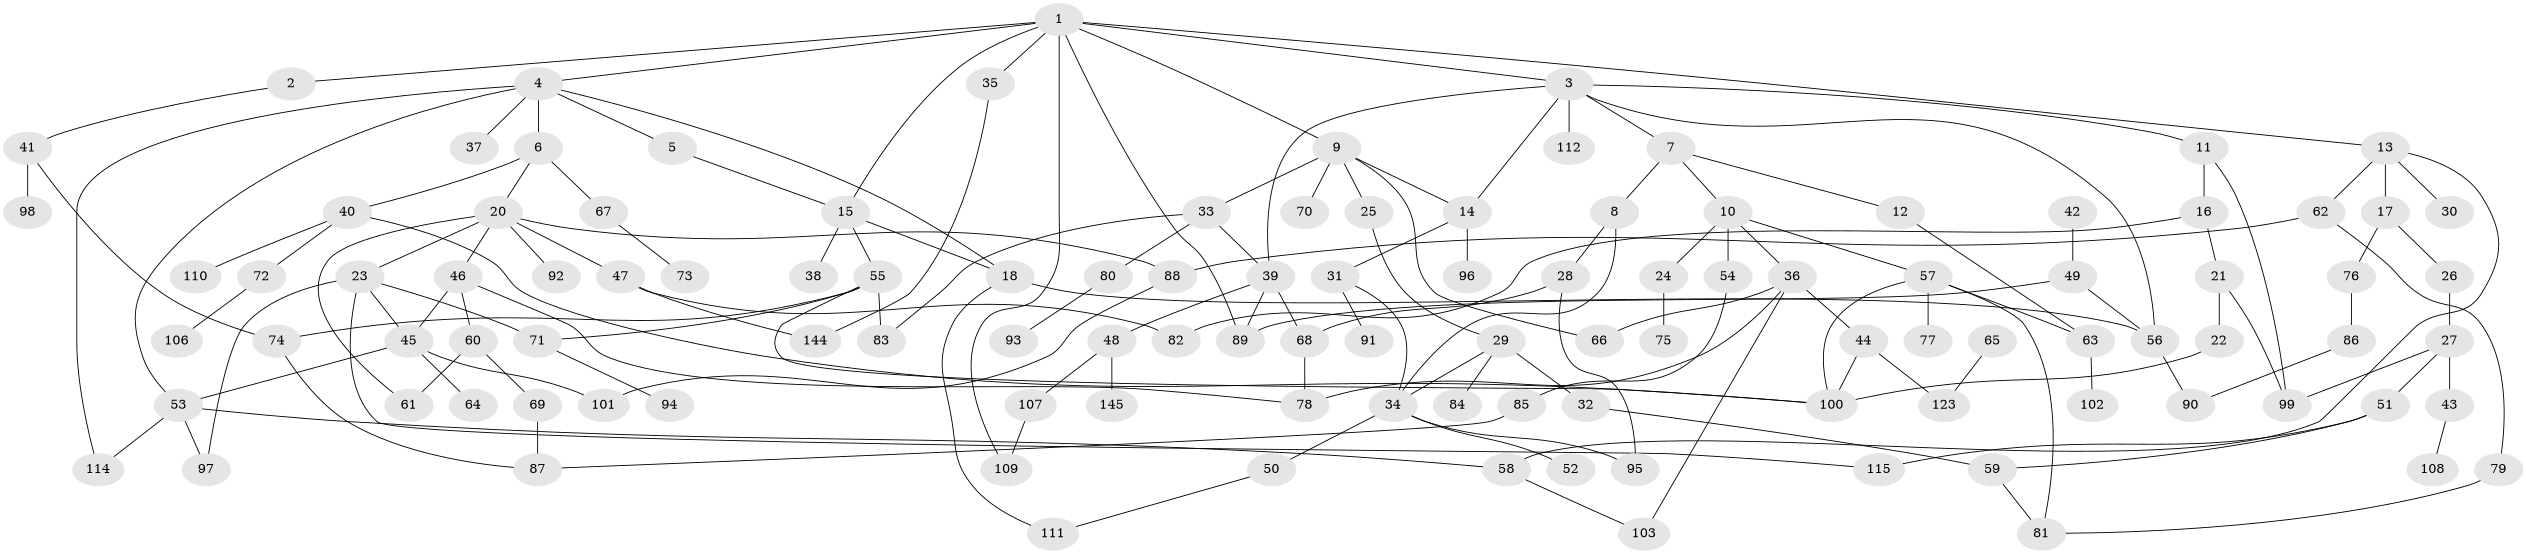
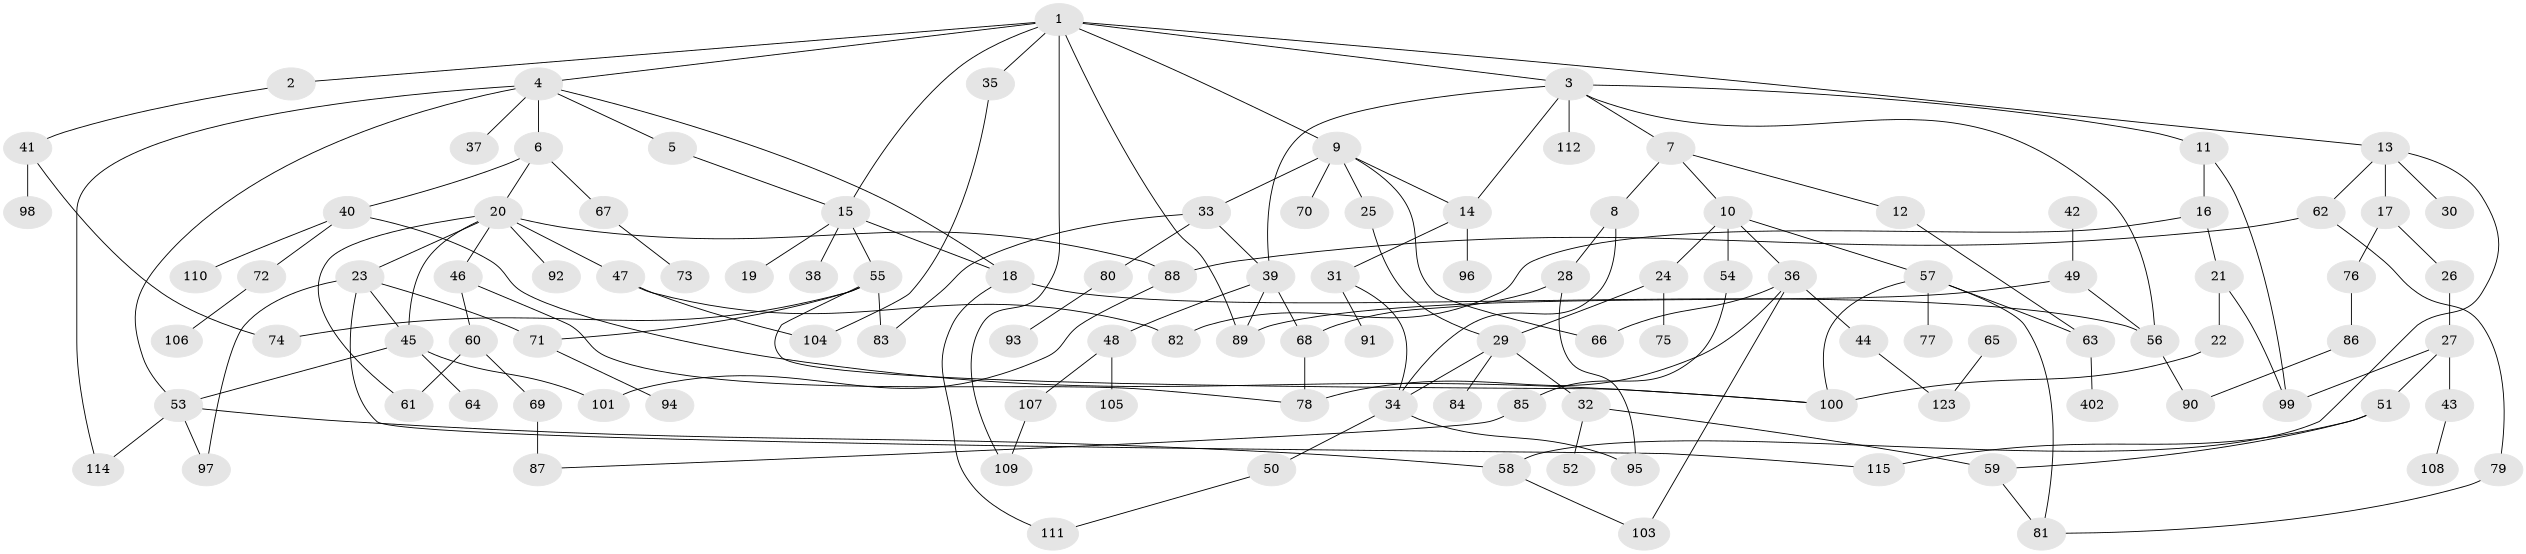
node "19": added
edge "24" -- "29": added
edge "46" -- "45": now "20" -- "45"
node "144": label "144" -> "104"
edge "44" -- "100": removed
node "145": label "145" -> "105"
node "102": label "102" -> "402"
edge "74" -- "87": removed
edge "34" -- "52": now "32" -- "52"
